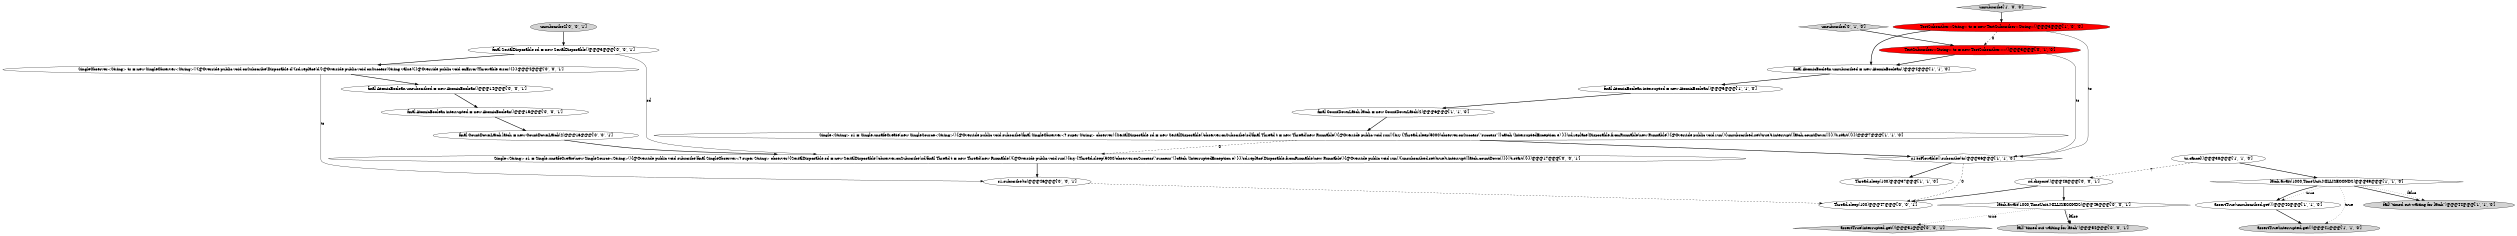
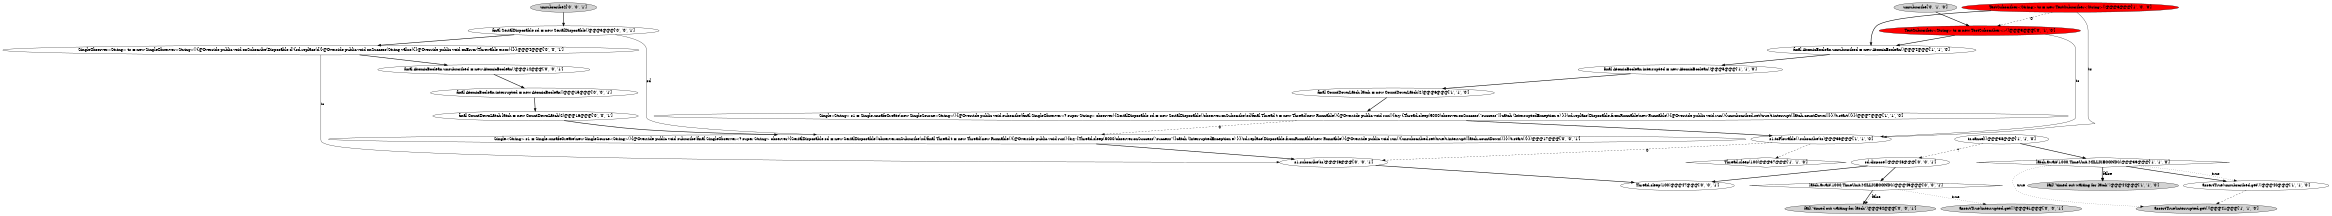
node "unsubscribe['1', '0', '0']": removed
node "unsubscribe['0', '1', '0']": shape diamond -> ellipse
node "s1.toFlowable().subscribe(ts)@@@36@@@['1', '1', '0']": shape diamond -> ellipse
edge "s1.toFlowable().subscribe(ts)@@@36@@@['1', '1', '0']" -> "Thread.sleep(100)@@@37@@@['1', '1', '0']": style bold -> dashed
node "Thread.sleep(100)@@@37@@@['1', '1', '0']": shape ellipse -> diamond
edge "s1.toFlowable().subscribe(ts)@@@36@@@['1', '1', '0']" -> "Thread.sleep(100)@@@47@@@['0', '0', '1']": now "s1.toFlowable().subscribe(ts)@@@36@@@['1', '1', '0']" -> "s1.subscribe(ts)@@@46@@@['0', '0', '1']"
edge "s1.subscribe(ts)@@@46@@@['0', '0', '1']" -> "Thread.sleep(100)@@@47@@@['0', '0', '1']": style dashed -> bold
edge "assertTrue(unsubscribed.get())@@@40@@@['1', '1', '0']" -> "assertTrue(interrupted.get())@@@41@@@['1', '1', '0']": style bold -> dashed
node "assertTrue(interrupted.get())@@@51@@@['0', '0', '1']": shape diamond -> ellipse
